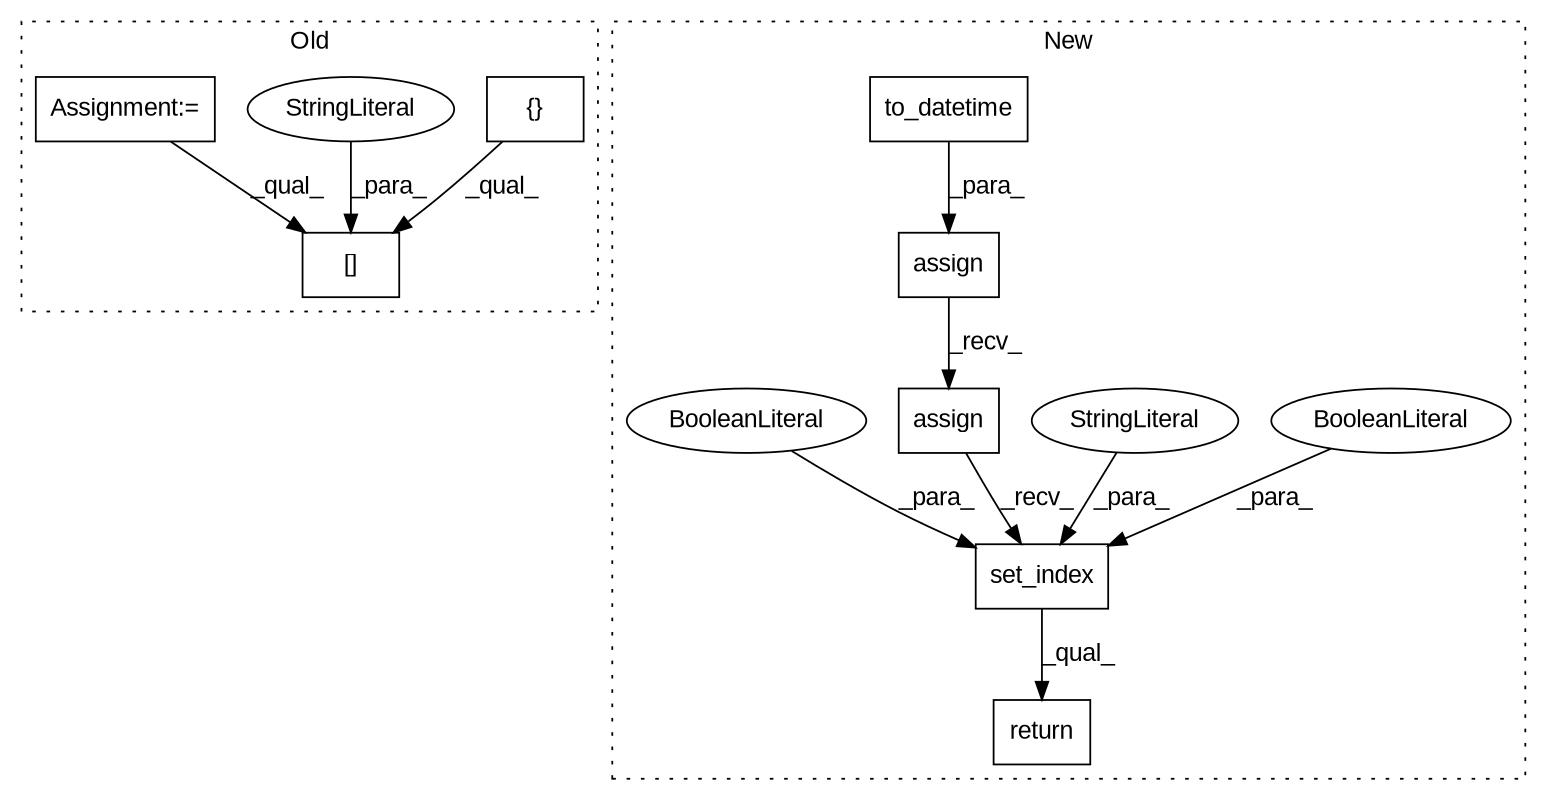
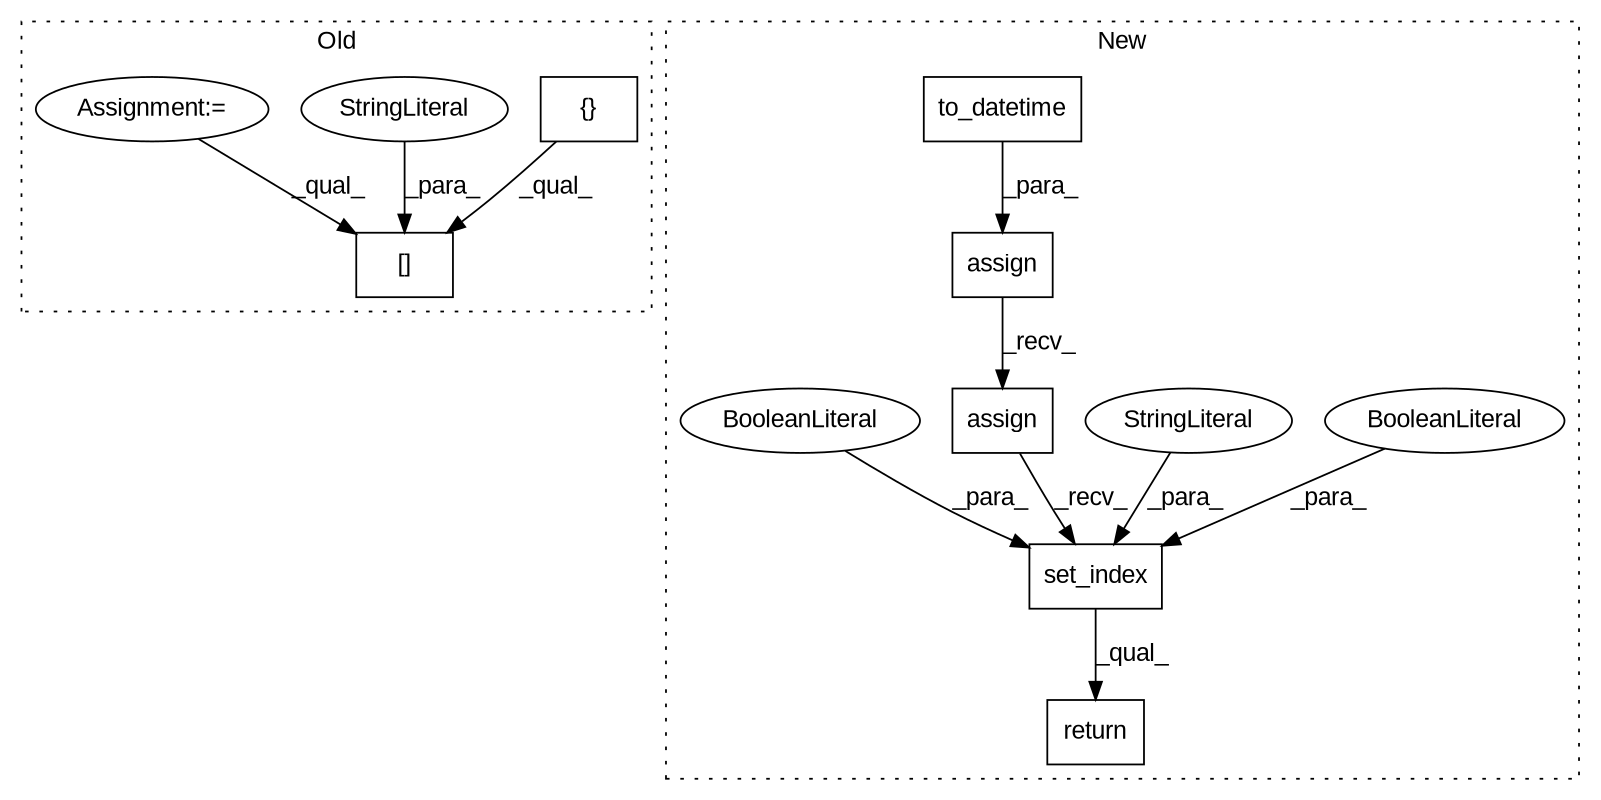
node "Assignment:=": shape box -> ellipse
